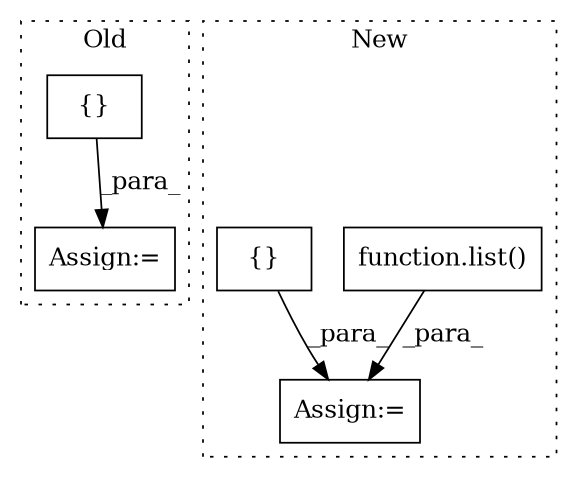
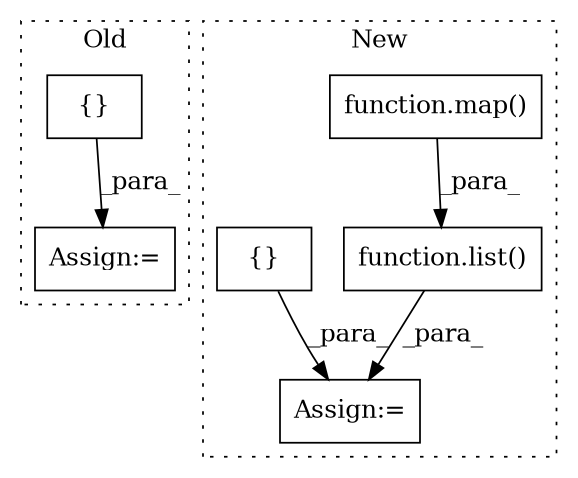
node "function.map()": added
